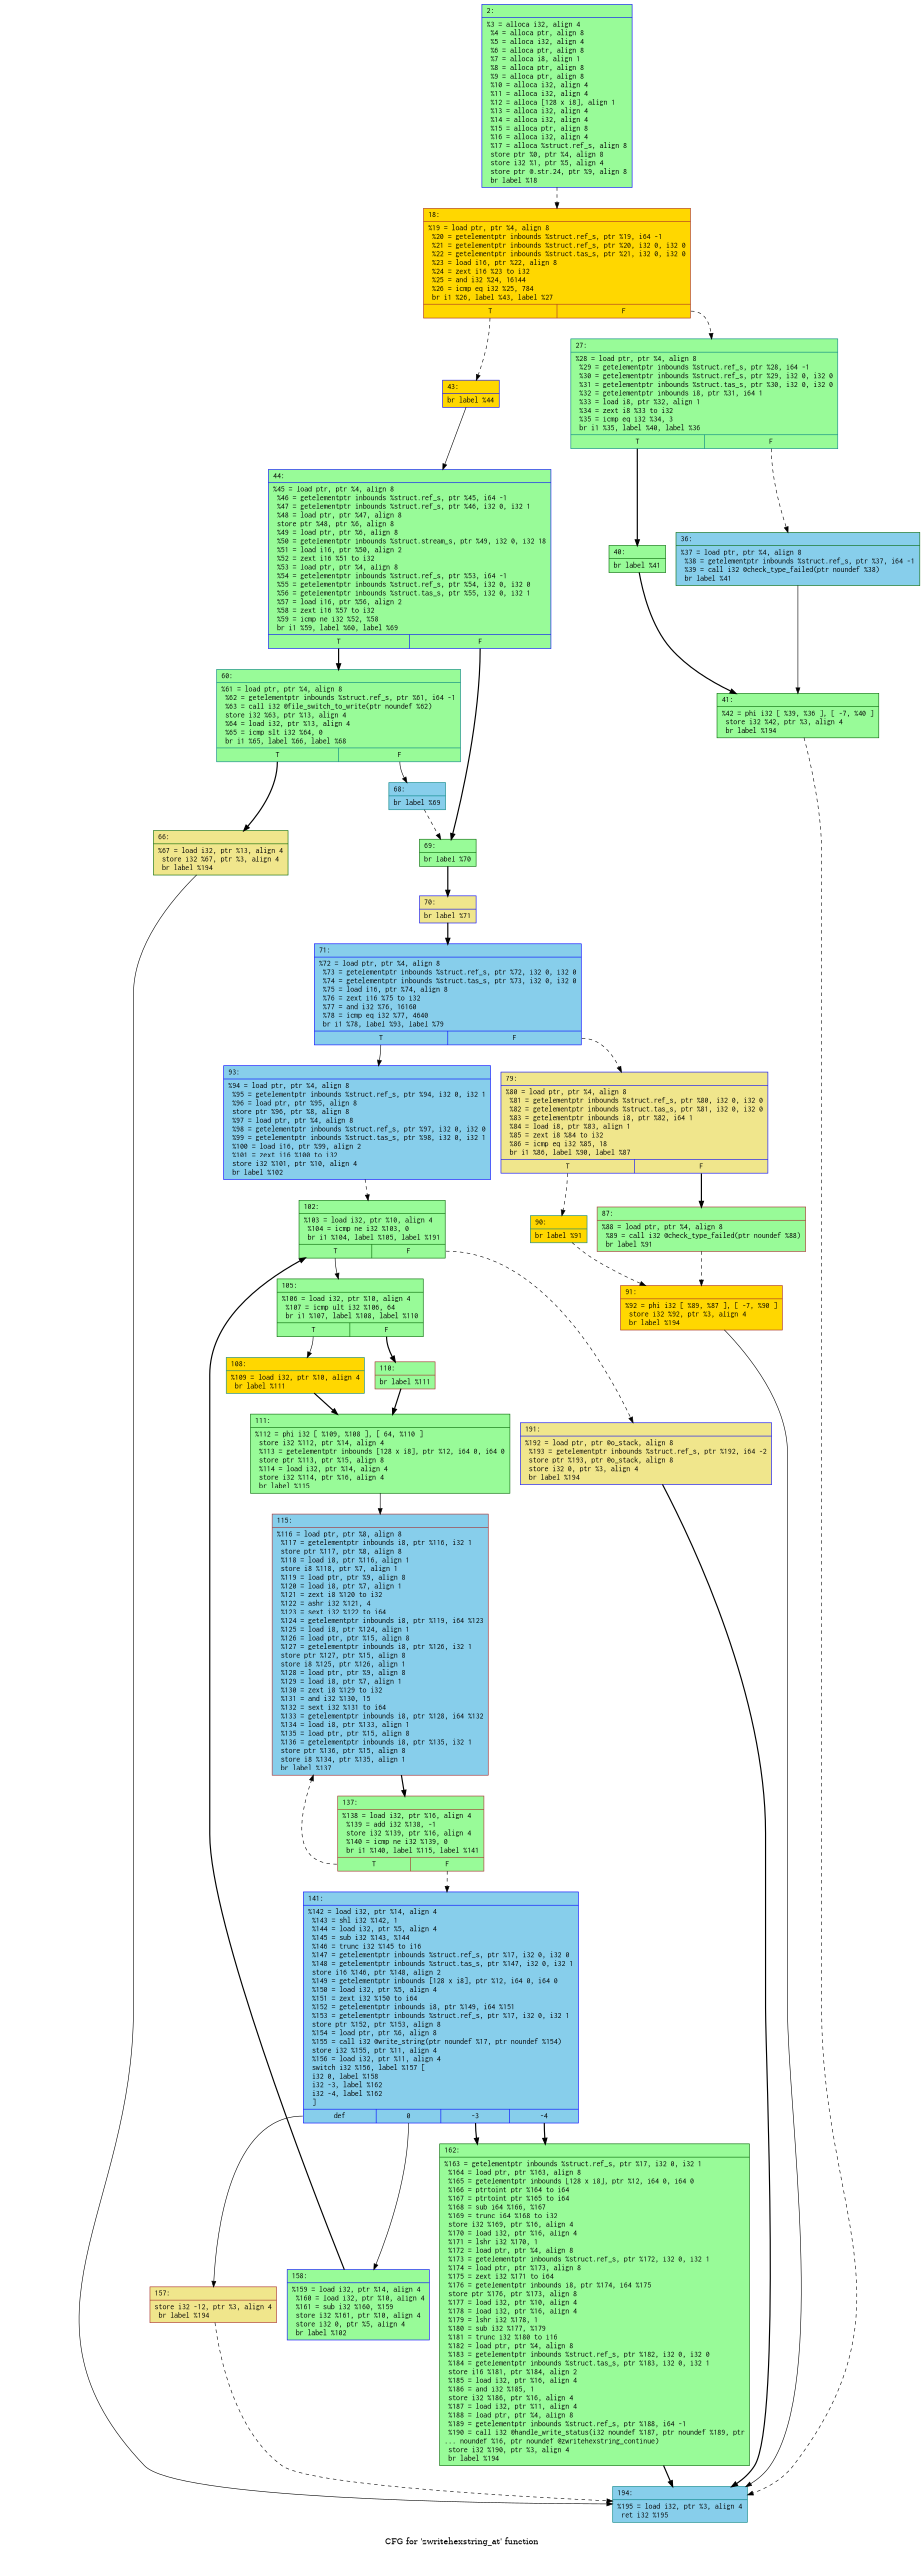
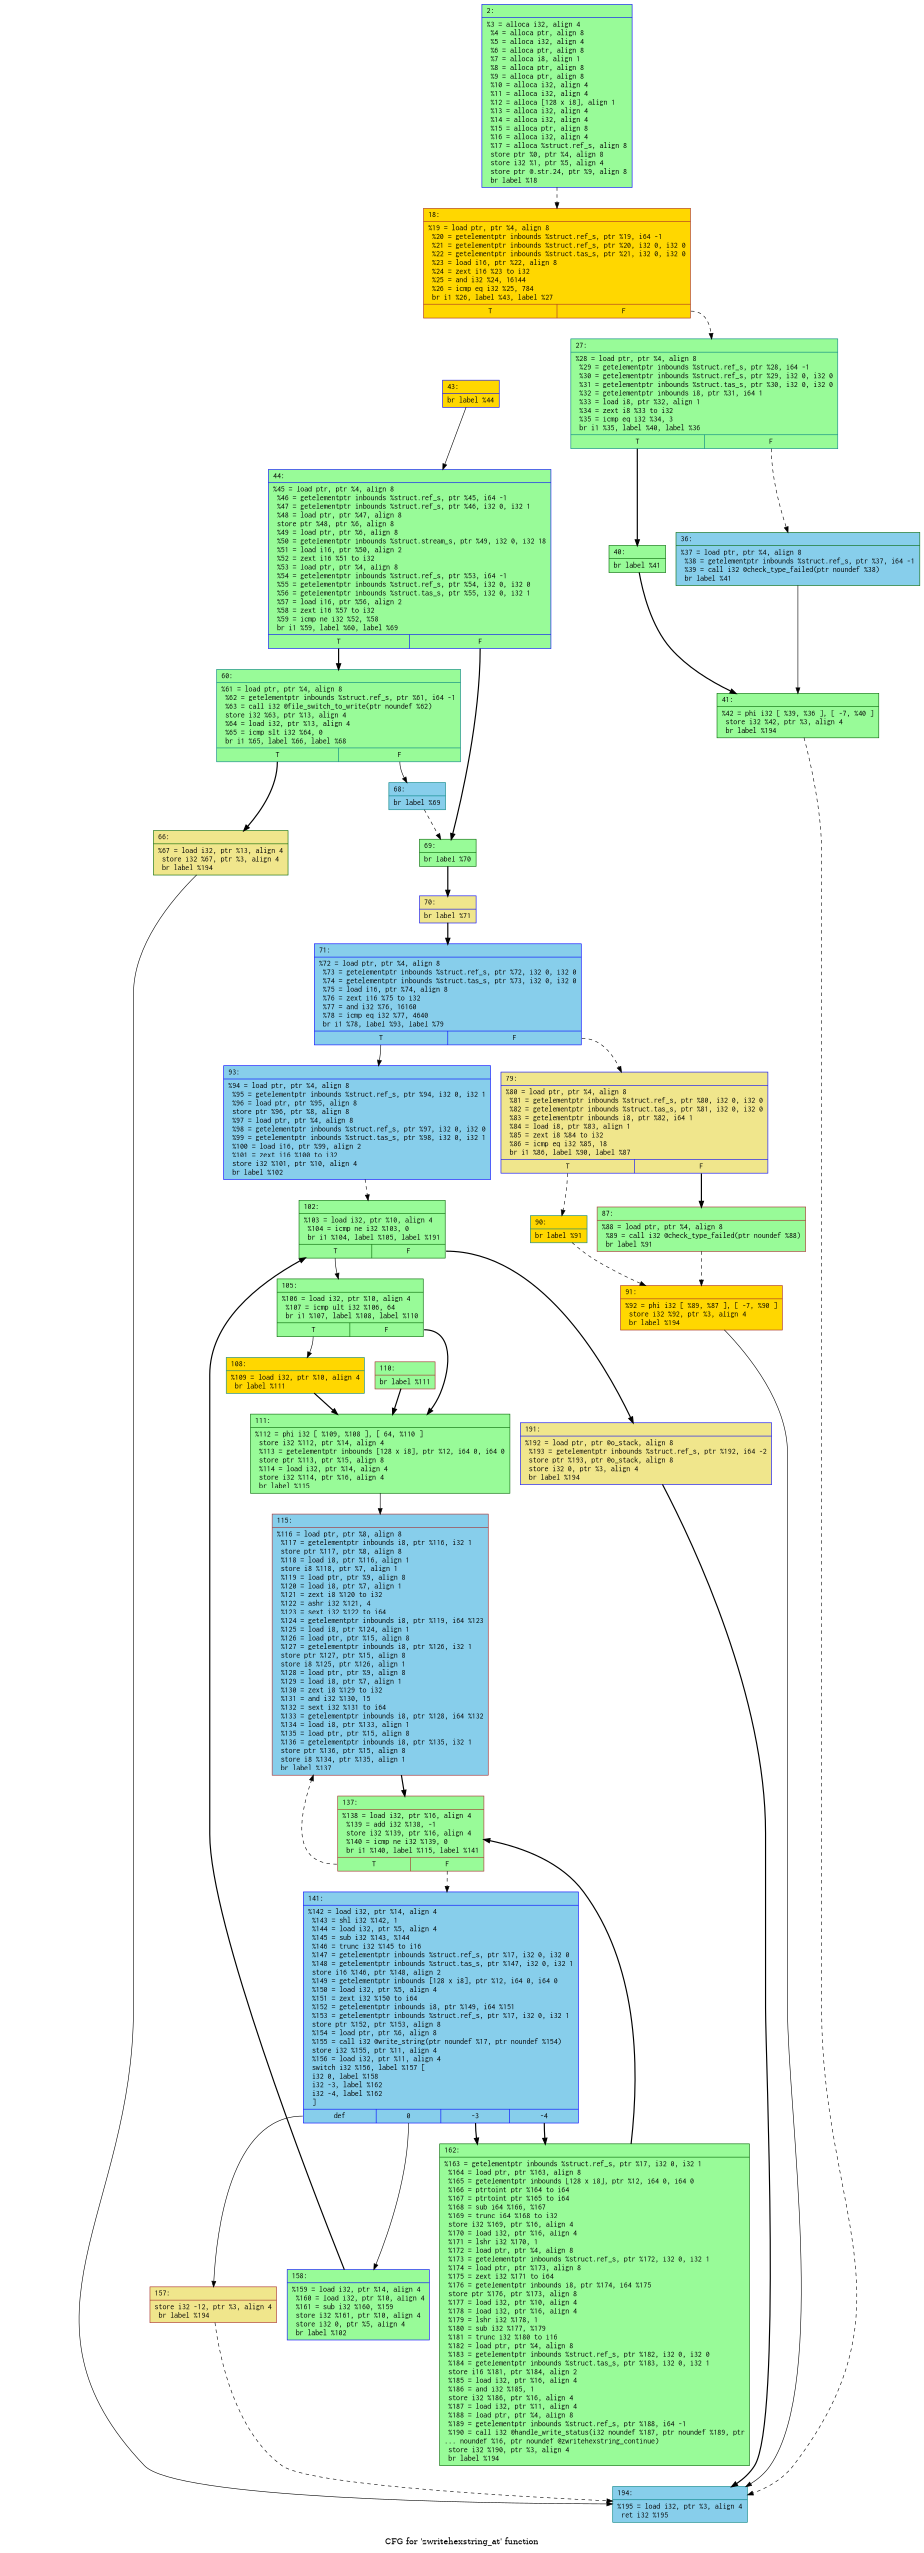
edge "18:" -> "43:": removed
edge "102:" -> "191:": style dashed -> bold
edge "105:" -> "110:": now "105:" -> "111:"
edge "162:" -> "194:": now "162:" -> "137:"
